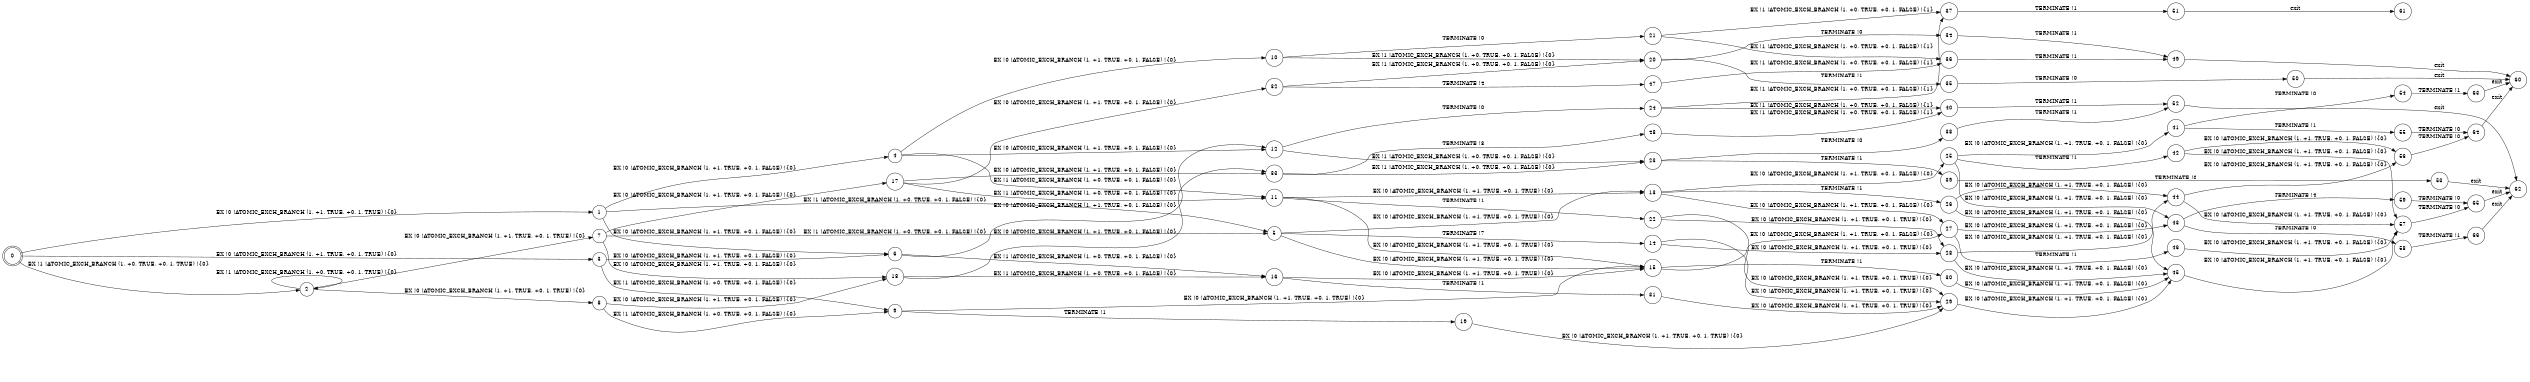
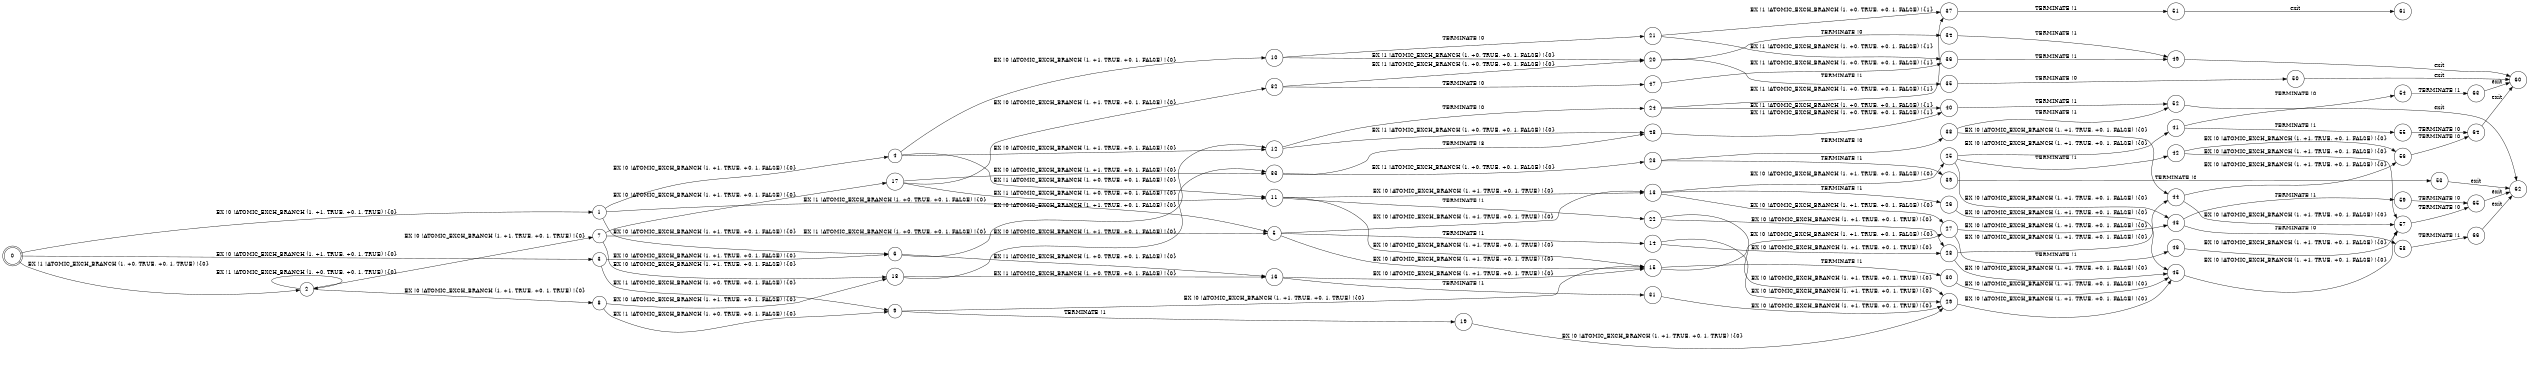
edge "32" -> "47": label "TERMINATE !4" -> "TERMINATE !0"
edge "12" -> "23": now "12" -> "48"
edge "26" -> "44": now "38" -> "44"
edge "43" -> "59": label "TERMINATE !4" -> "TERMINATE !1"
edge "5" -> "14": label "TERMINATE !7" -> "TERMINATE !1"
